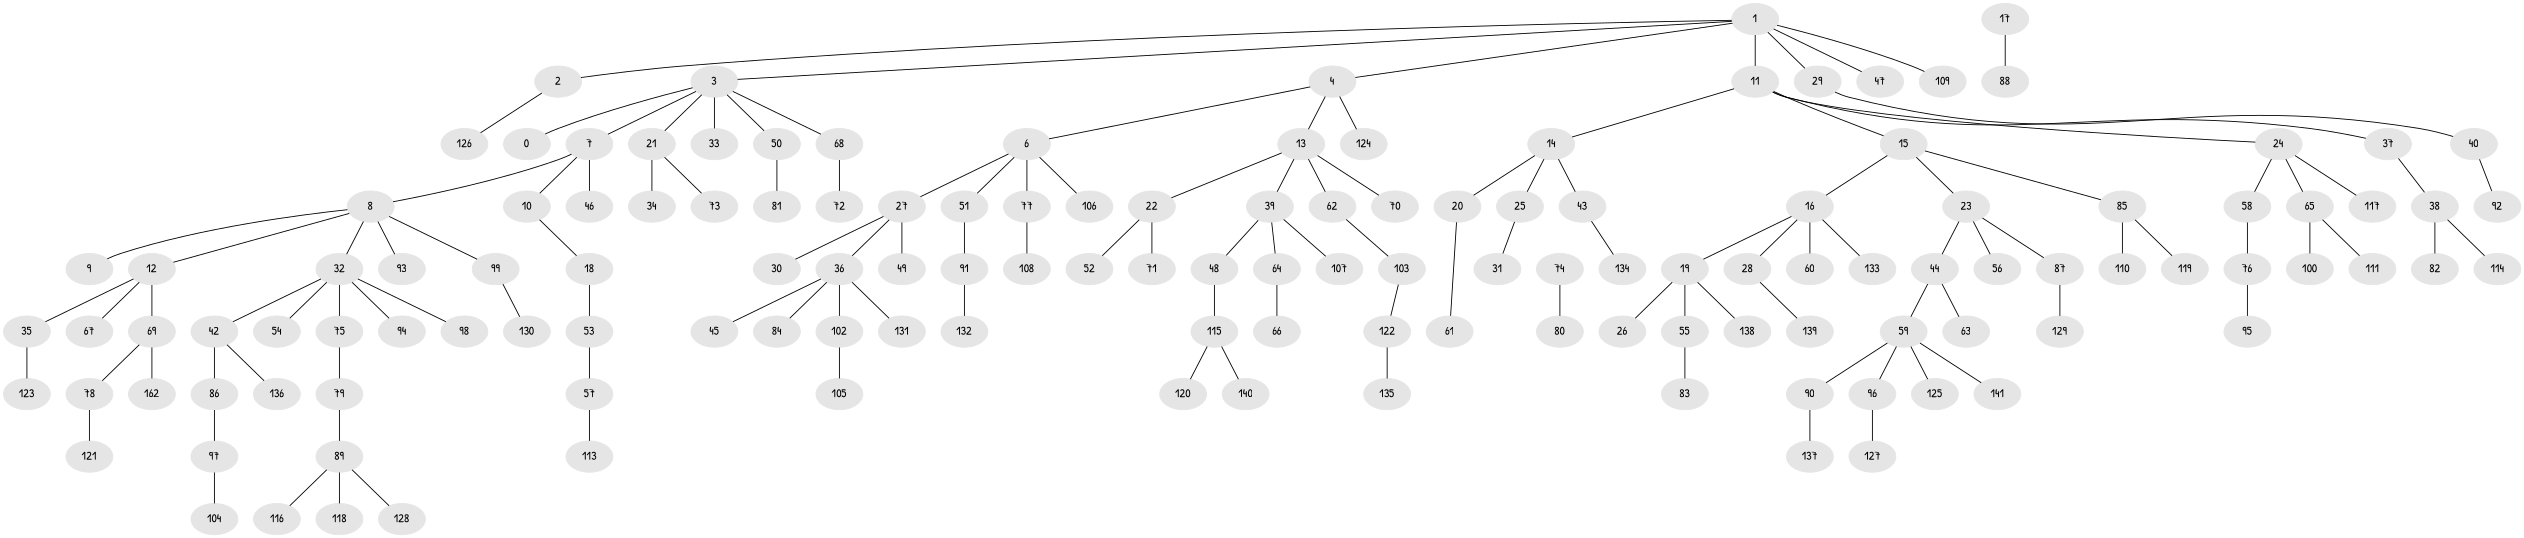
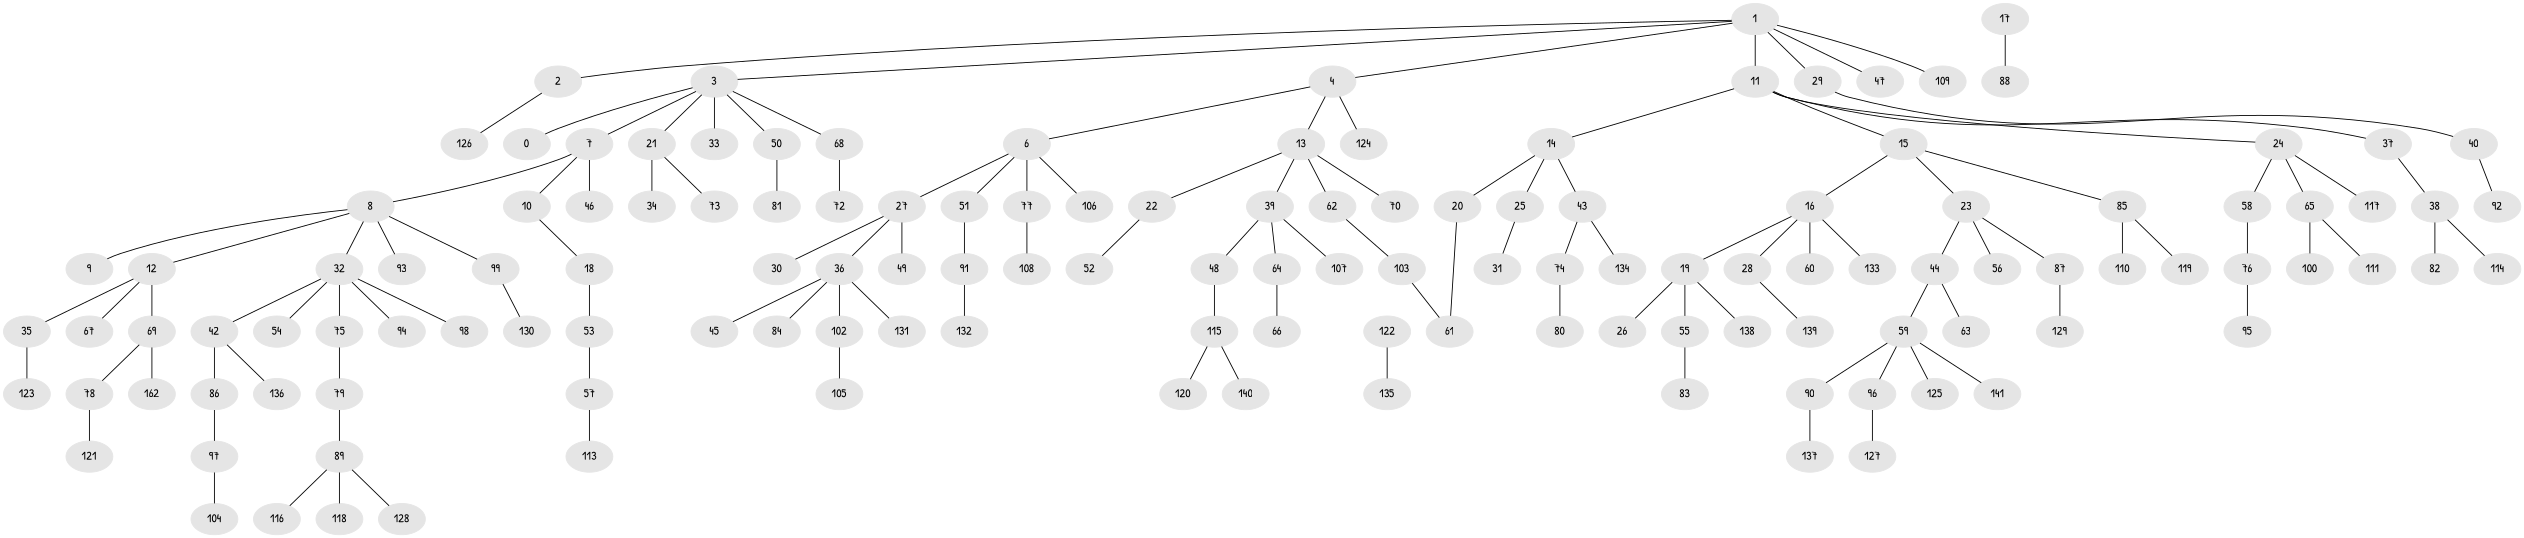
edge "43" -- "74": added
node "71": removed
edge "103" -- "122": now "103" -- "61"
